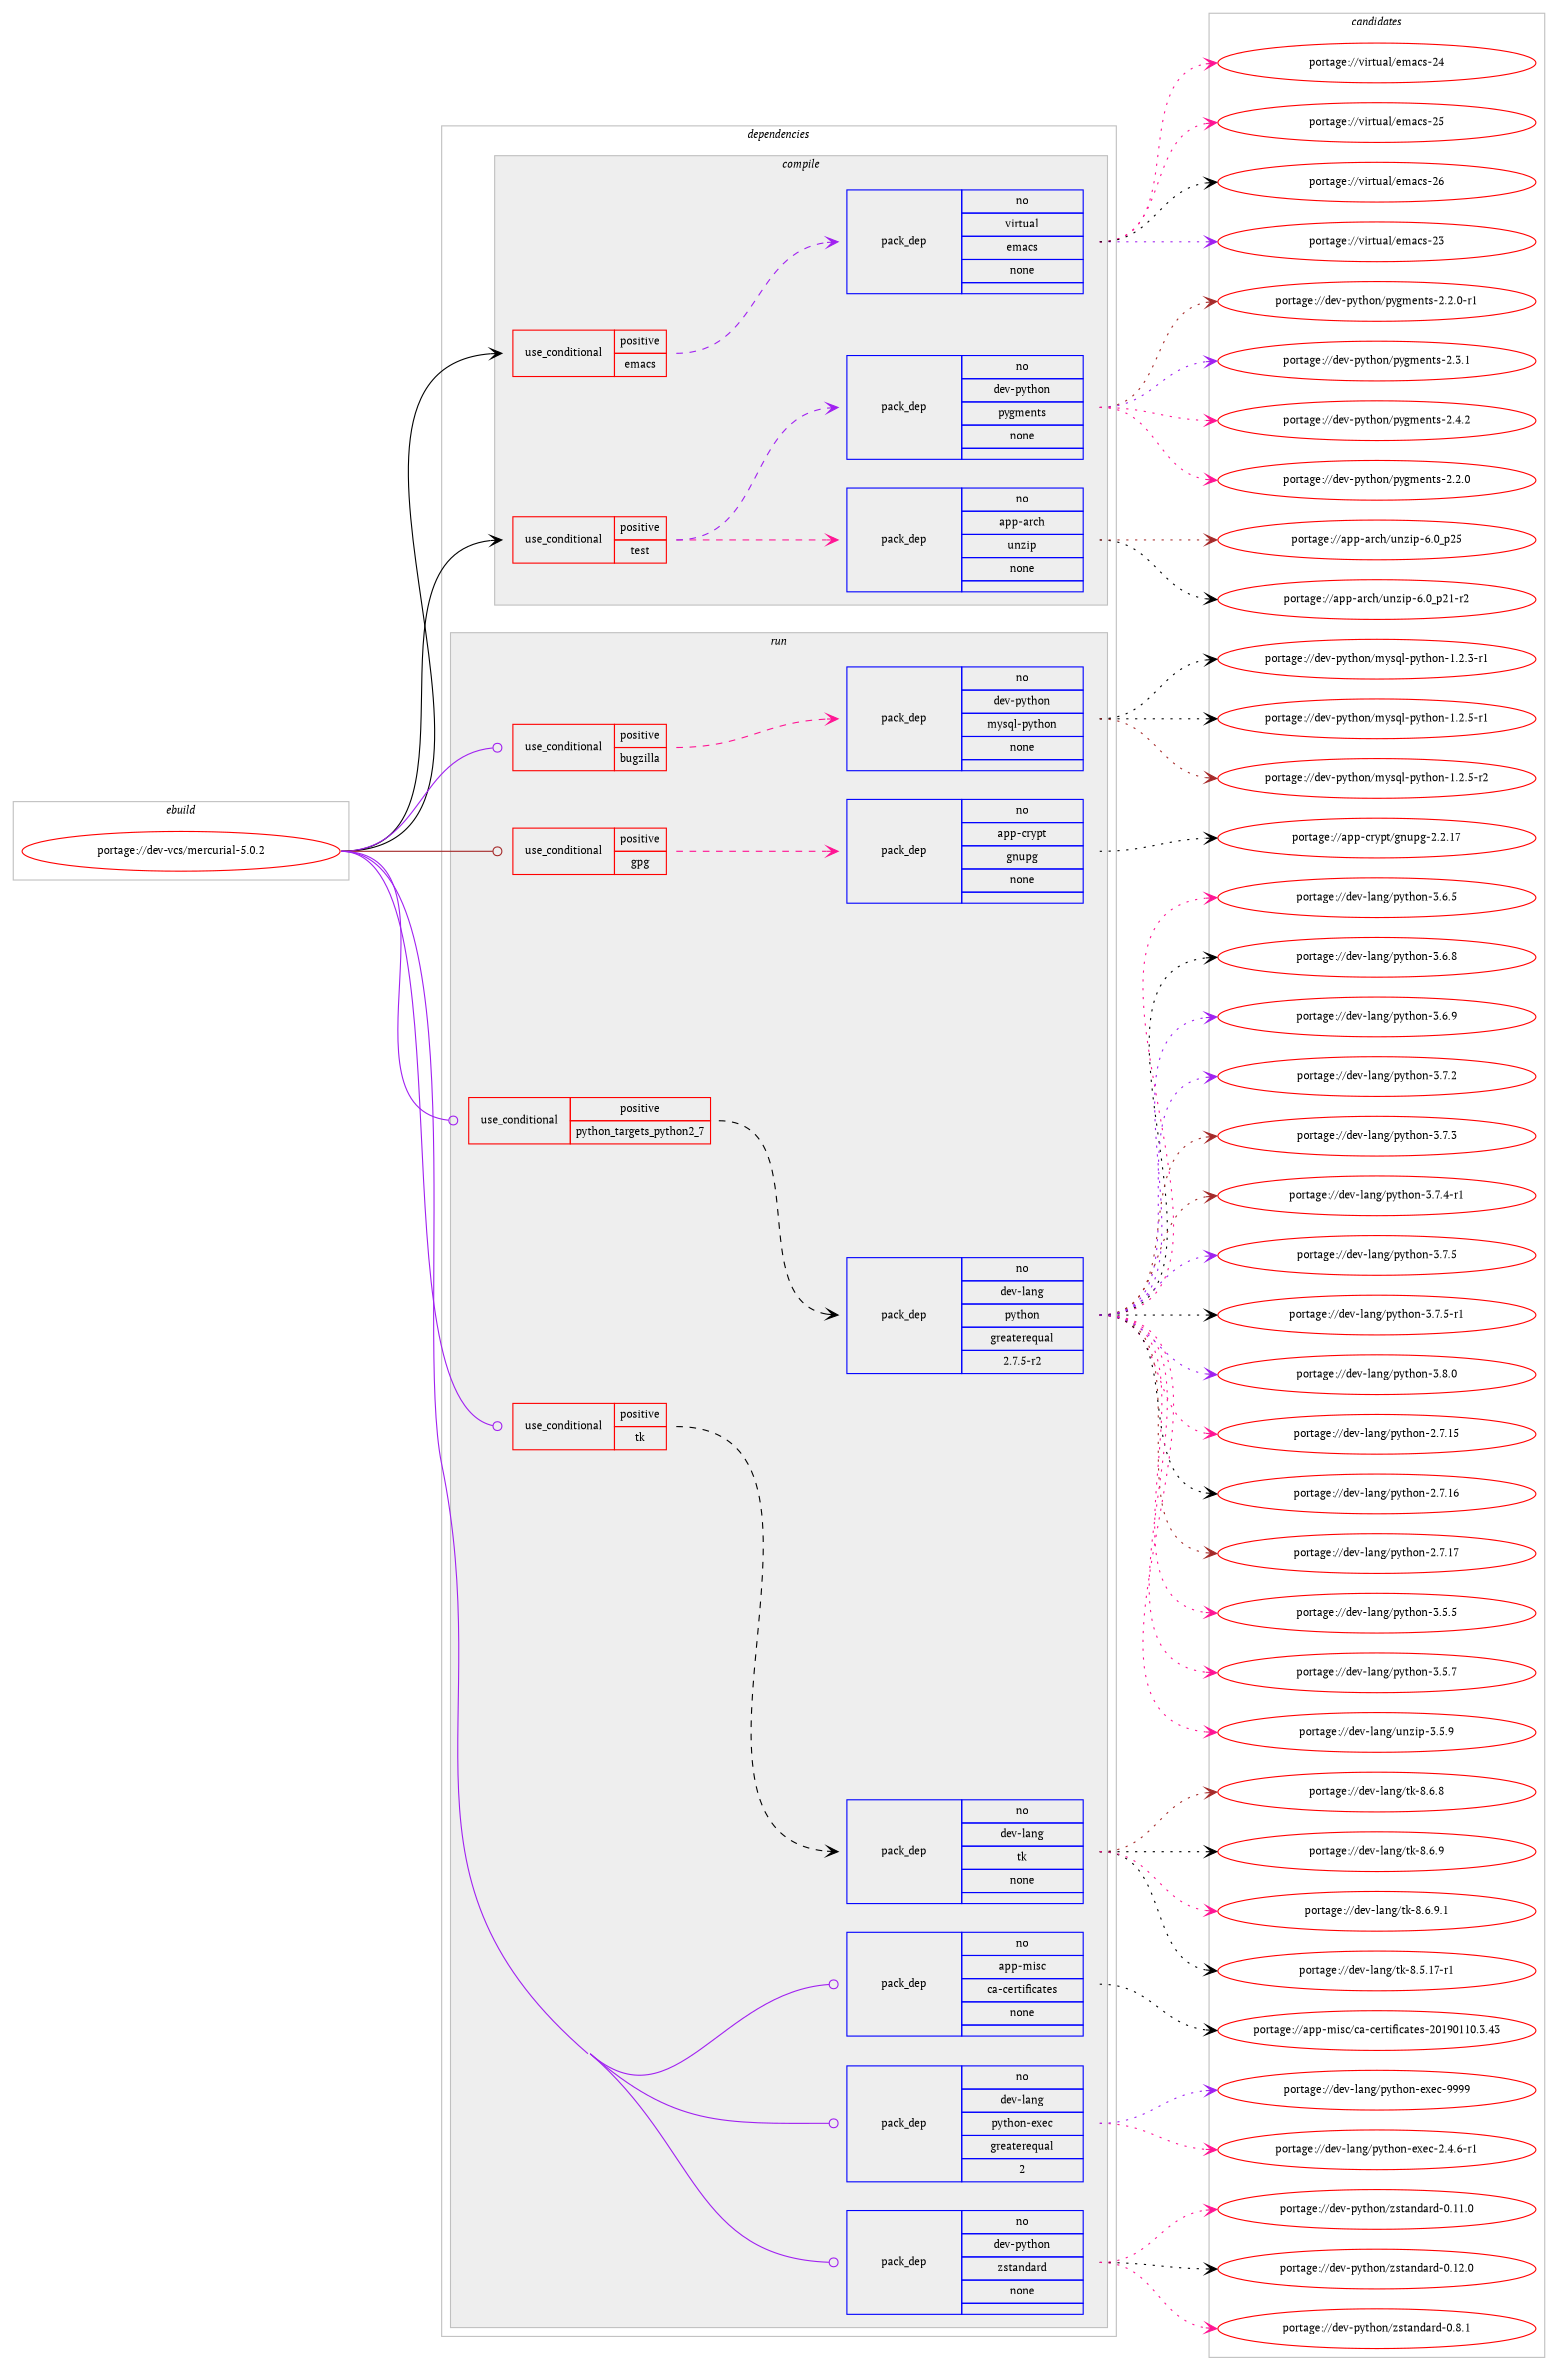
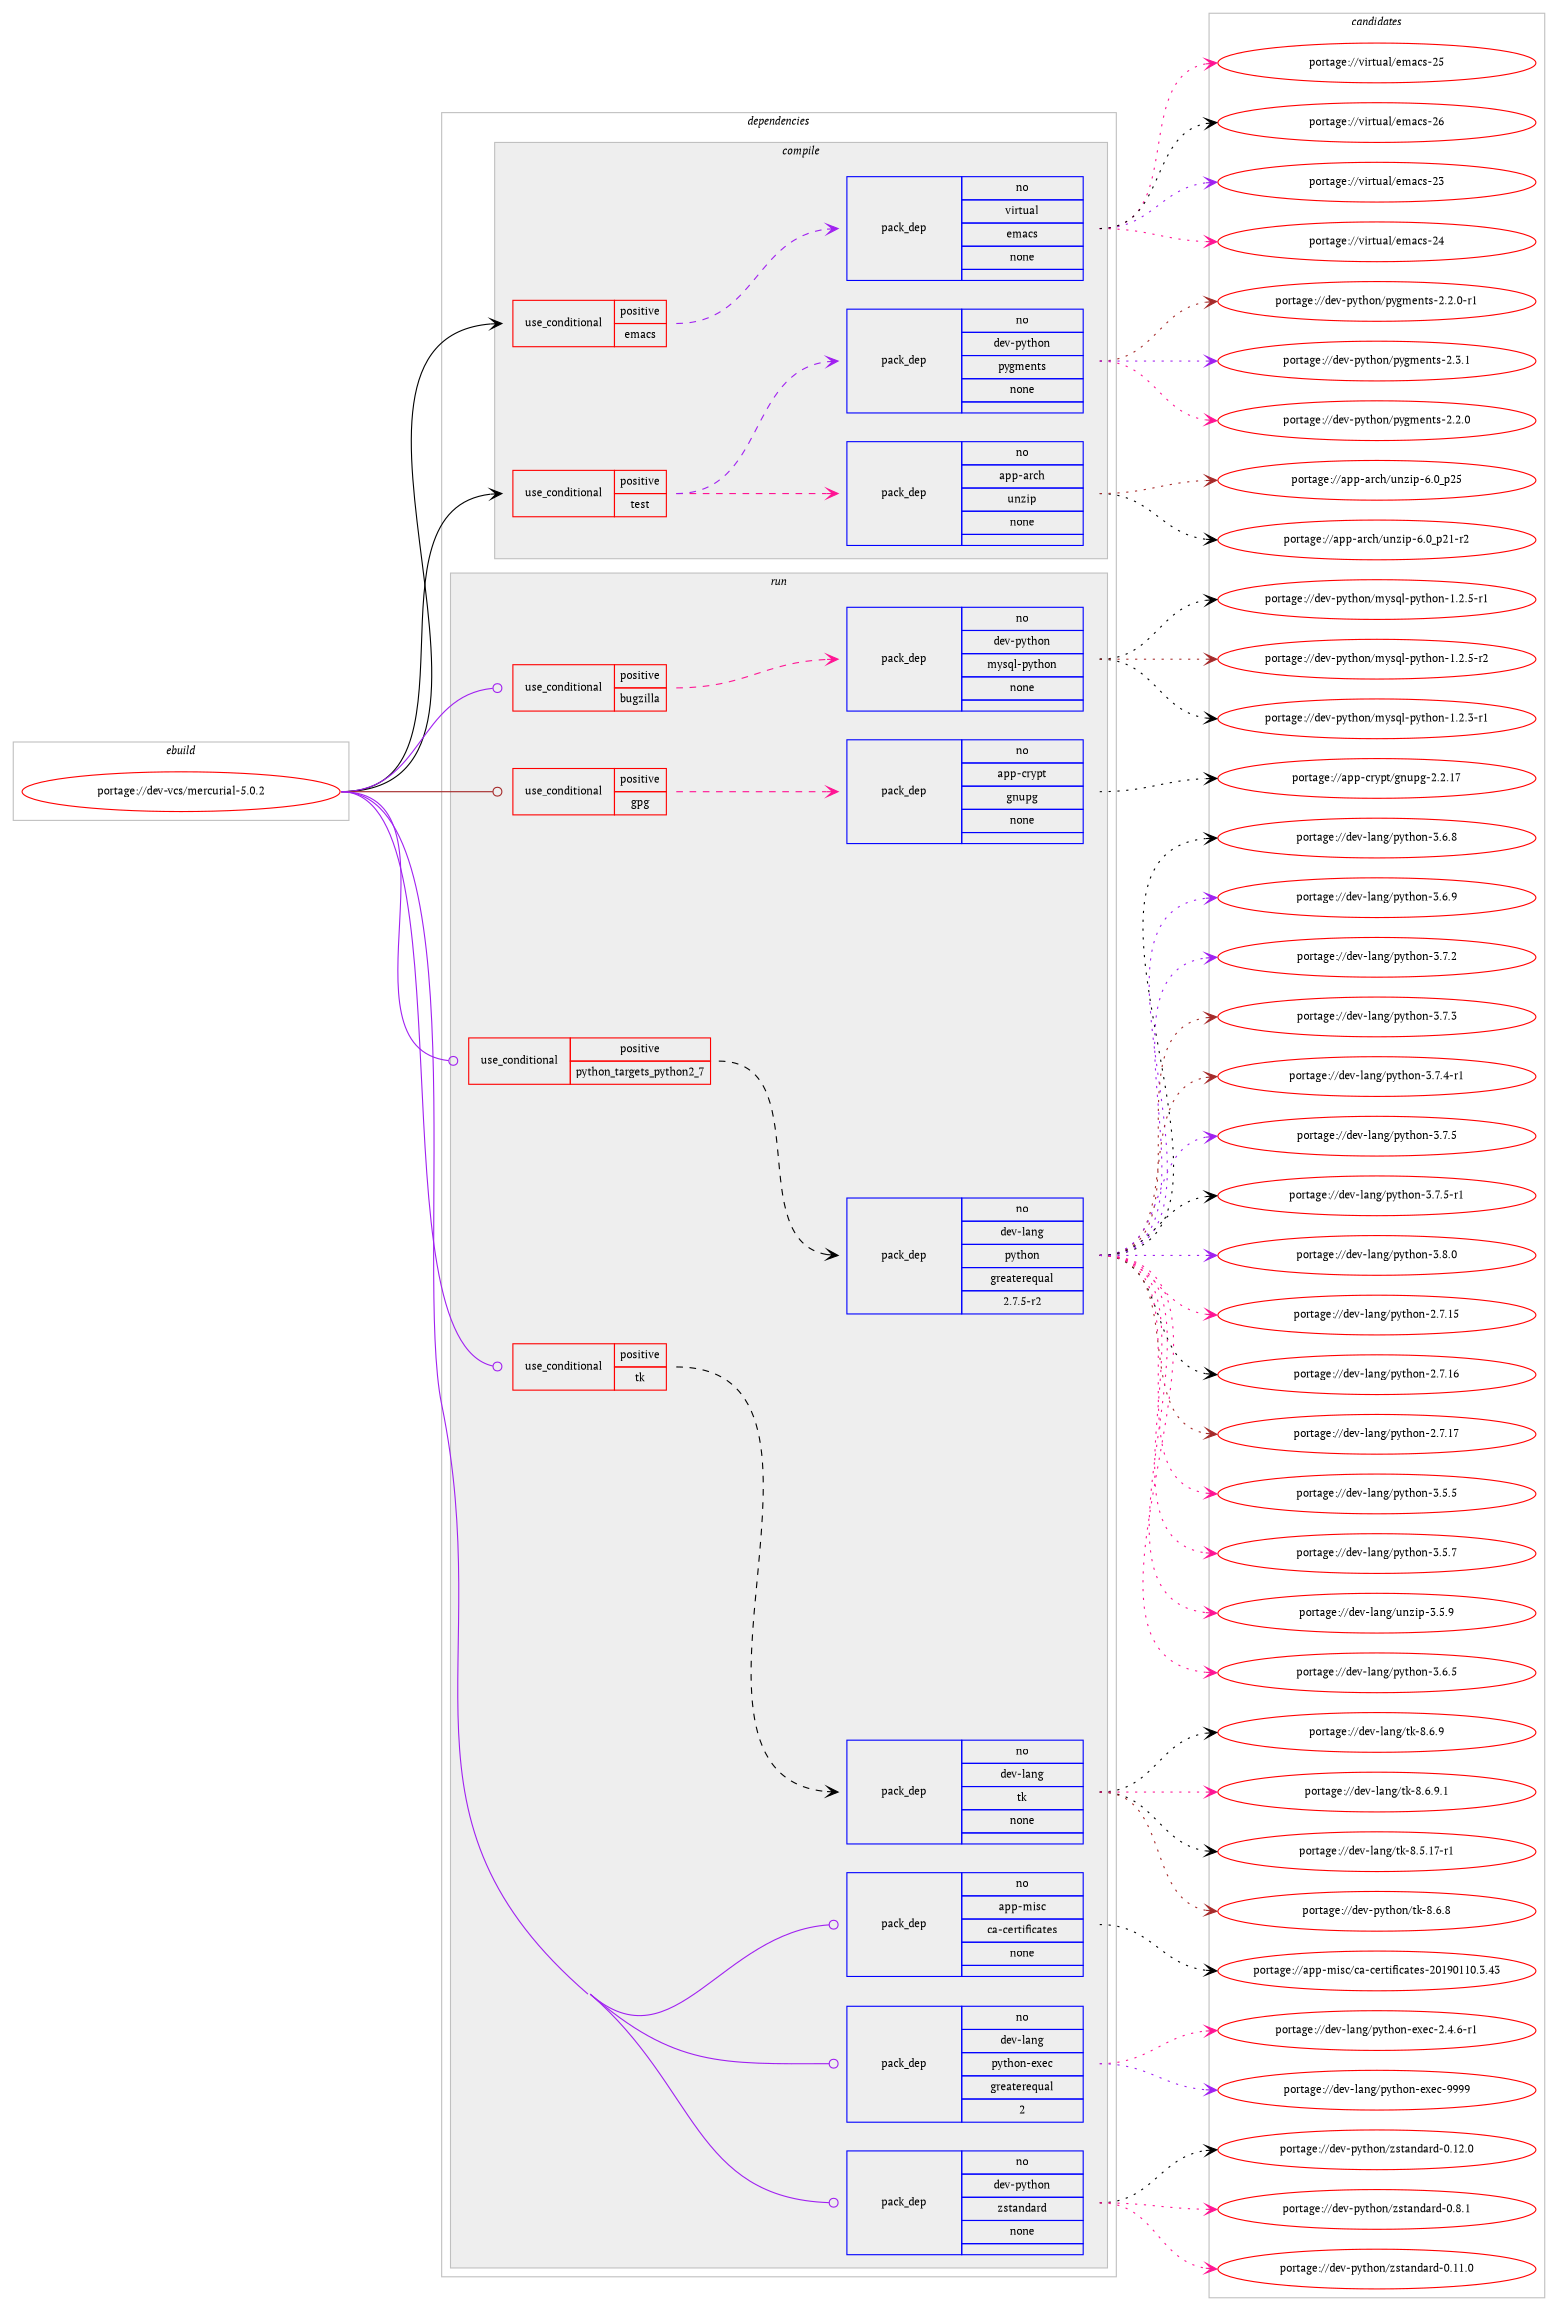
node "portage://dev-python/pygments-2.4.2": removed
node "portage://dev-lang/tk-8.6.8": label "portage://dev-lang/tk-8.6.8" -> "portage://dev-python/tk-8.6.8"
